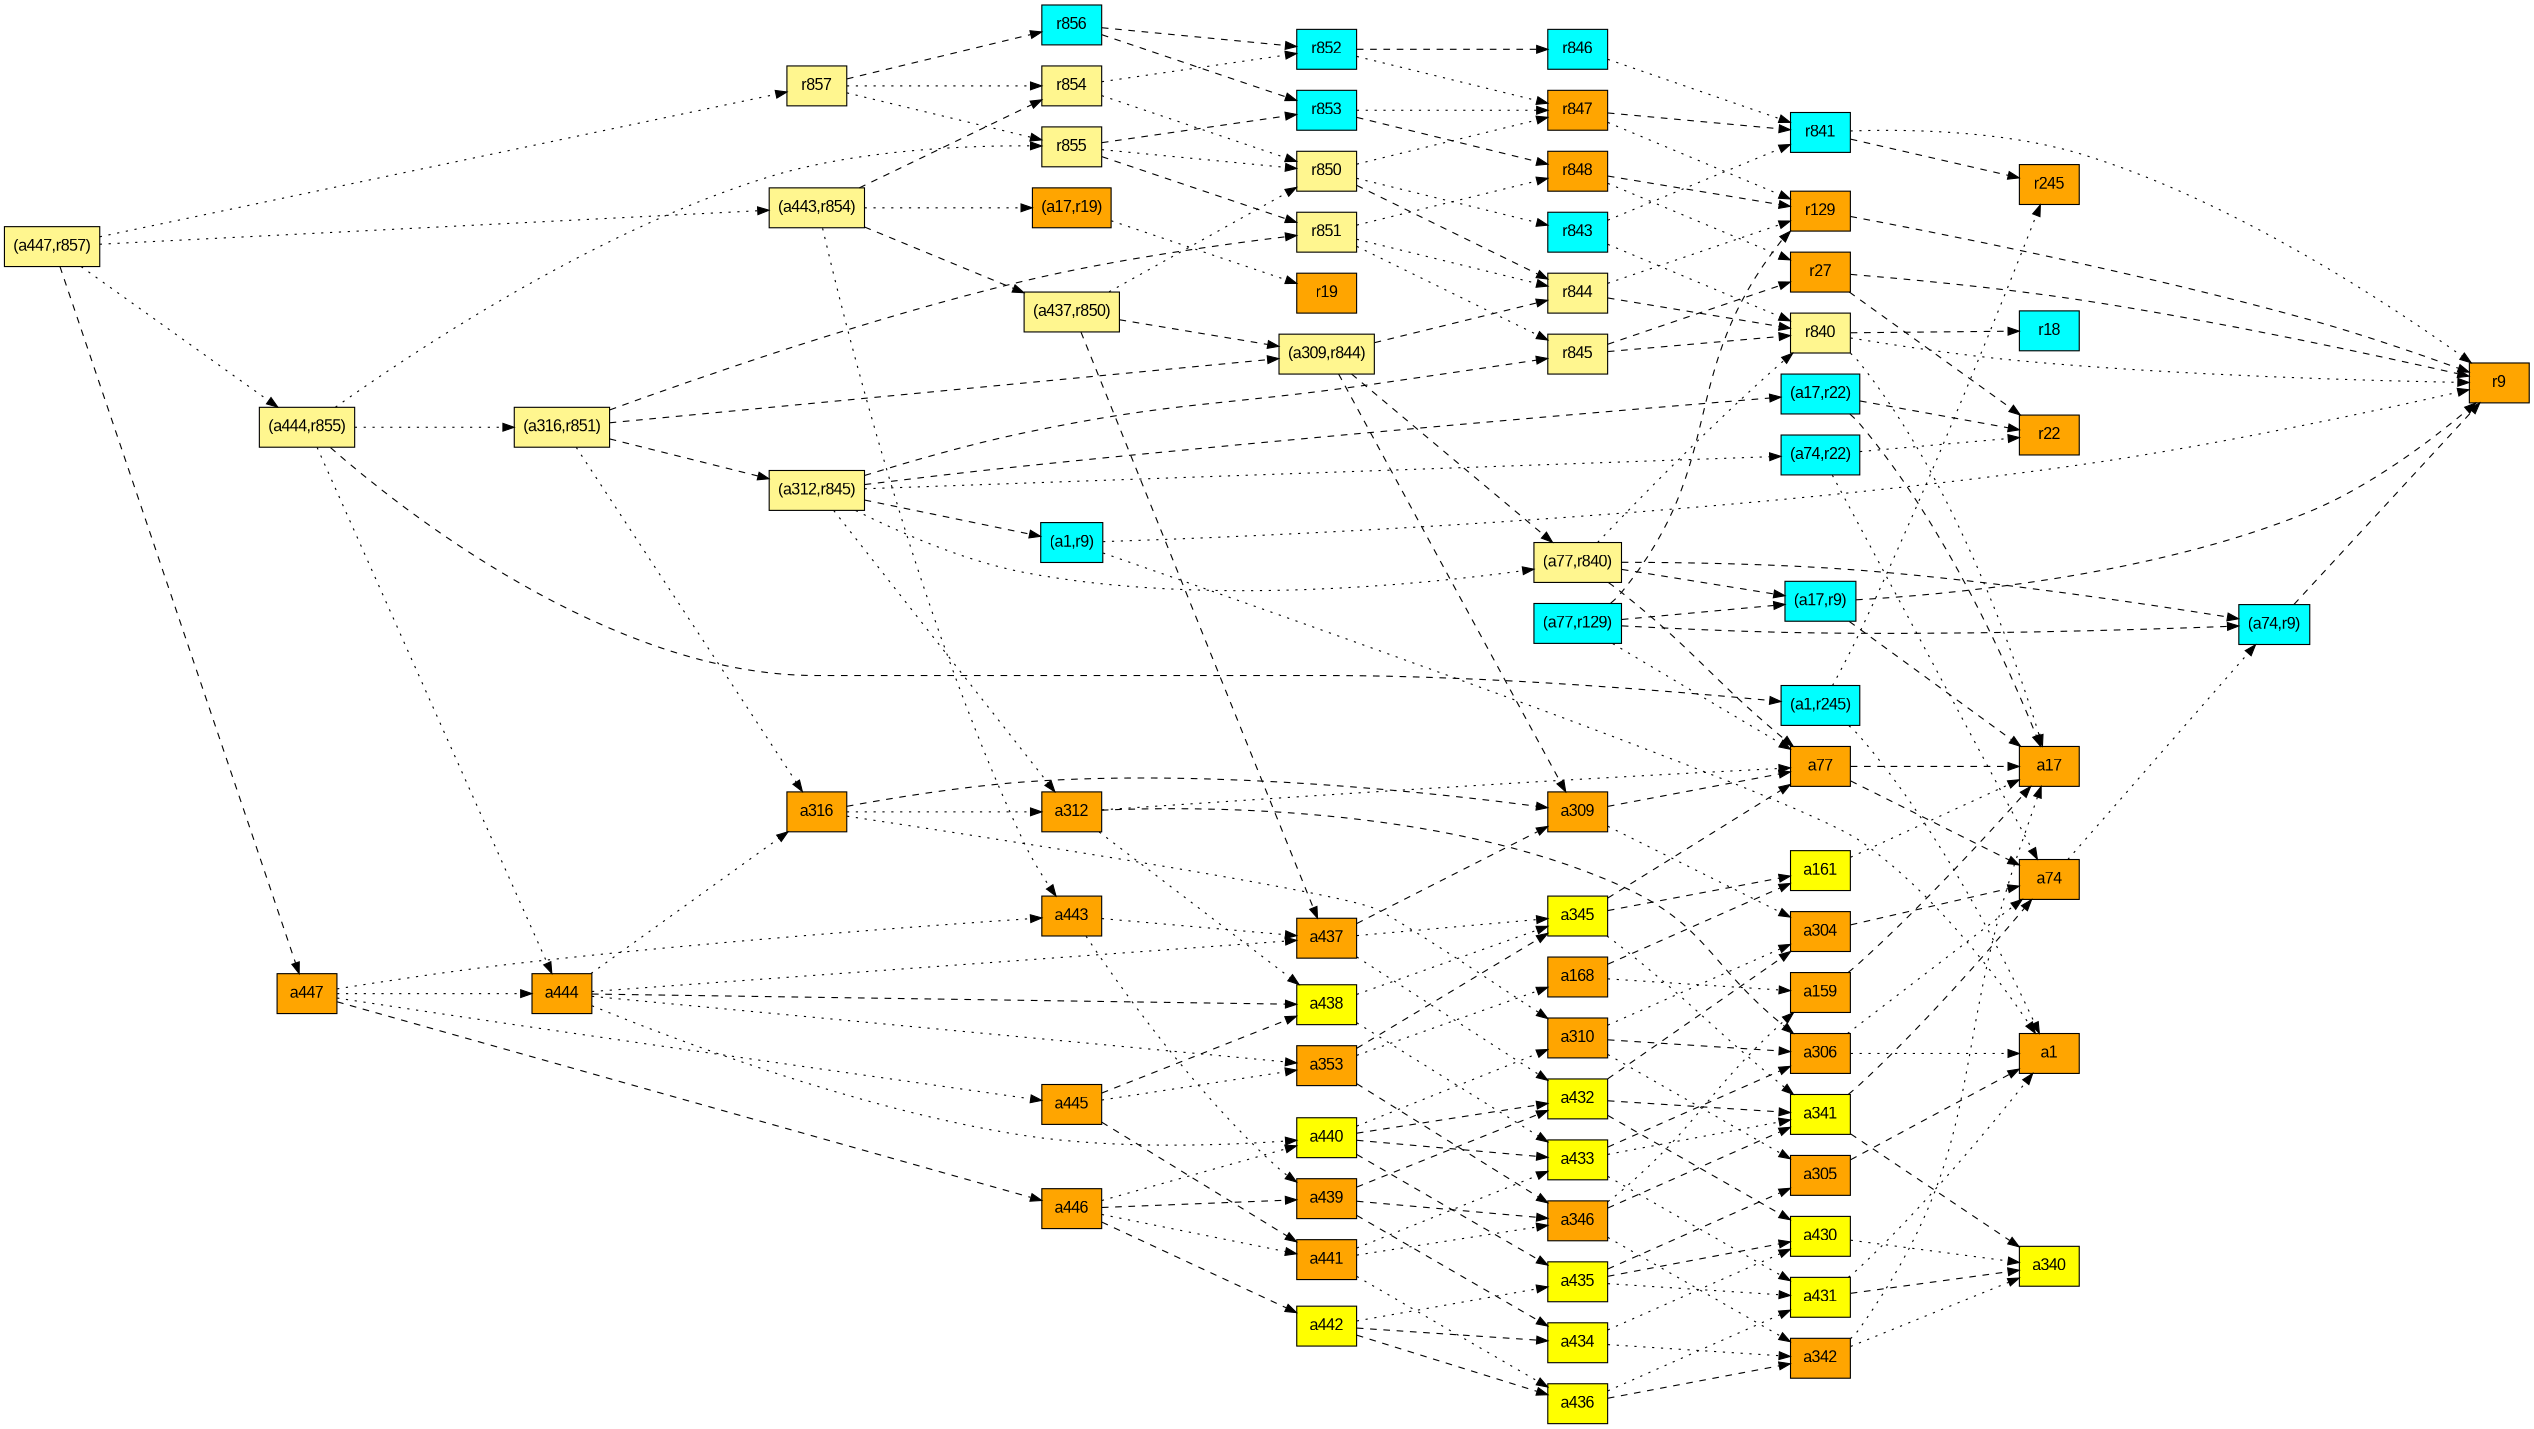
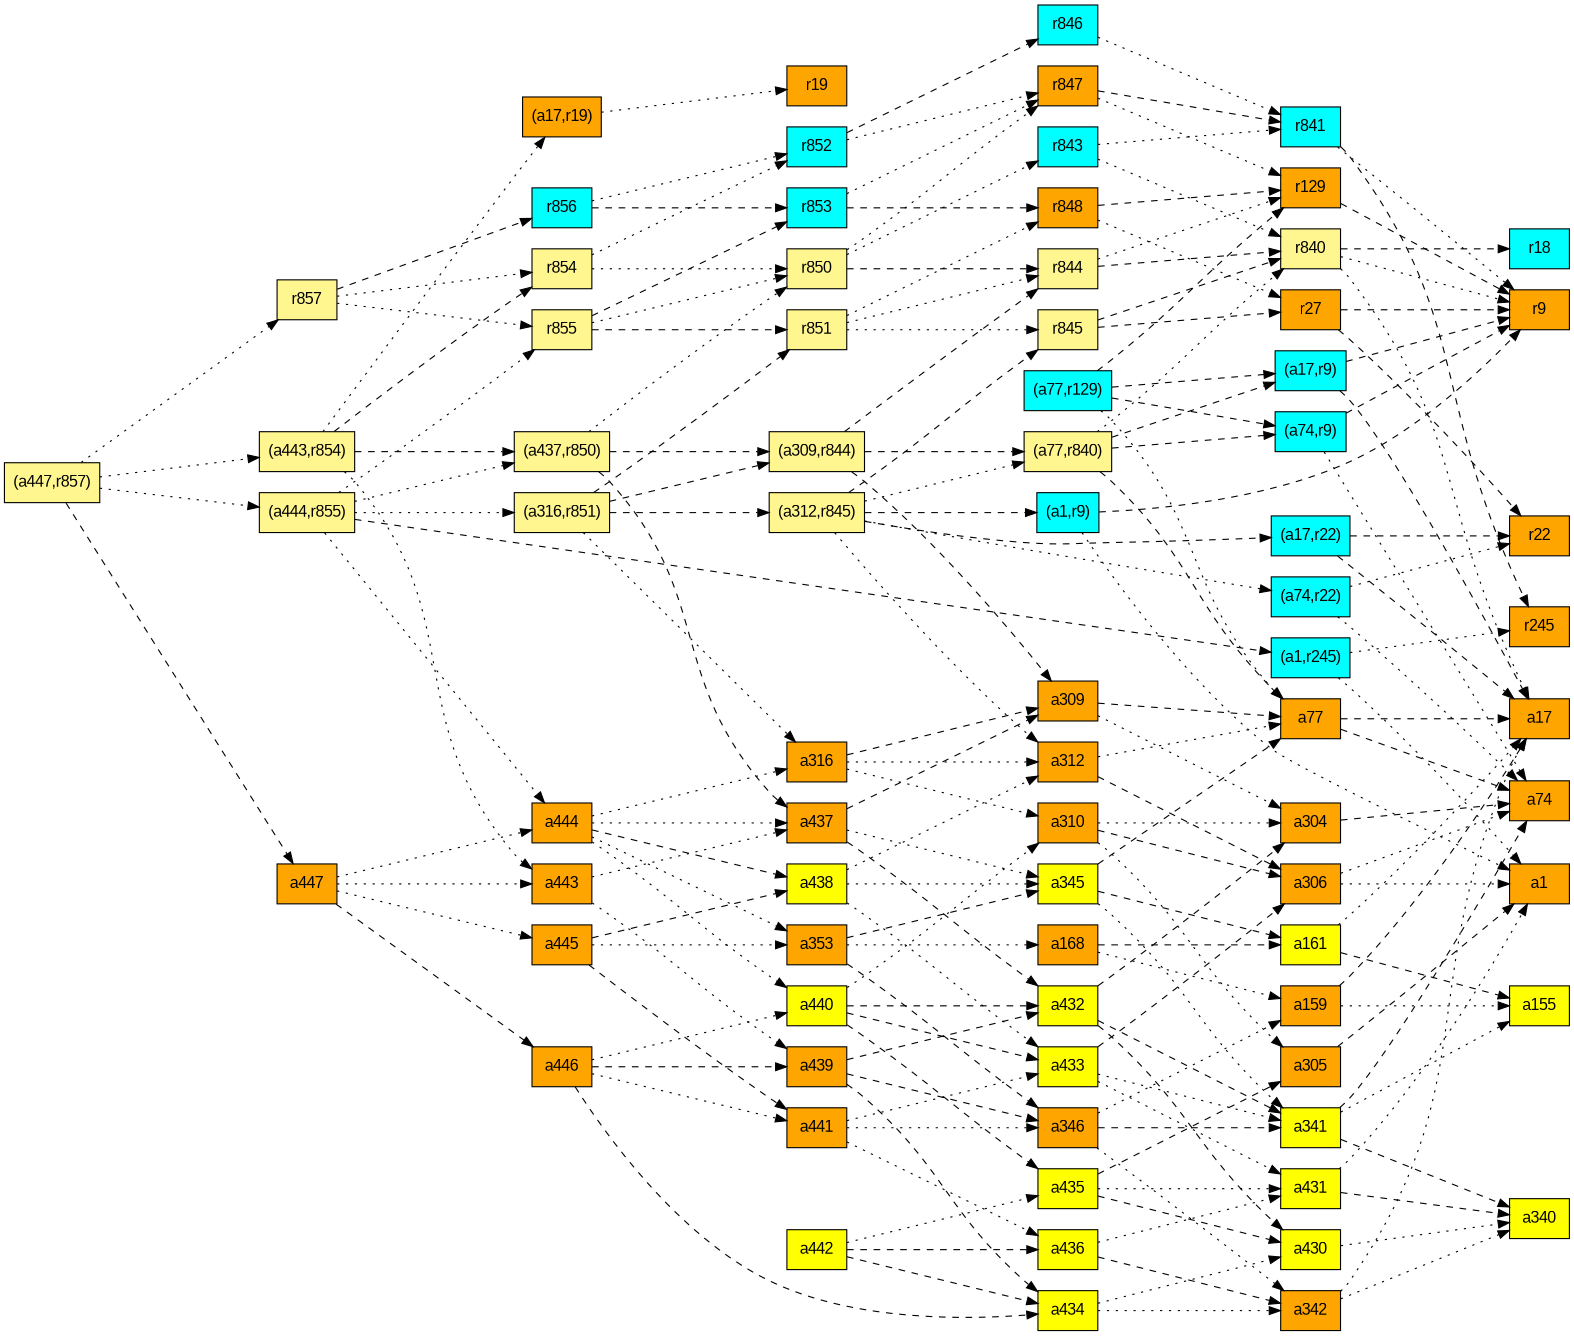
edge "r856" -> "r852": style dashed -> dotted
edge "(a444,r855)" -> "(a437,r850)": added
edge "(a1,r9)" -> "r9": style dotted -> dashed
edge "a74" -> "(a74,r9)": reversed
edge "a312" -> "a438": reversed
node "a155": added
edge "a437" -> "a432": style dotted -> dashed
edge "a446" -> "a442": now "a446" -> "a434"
